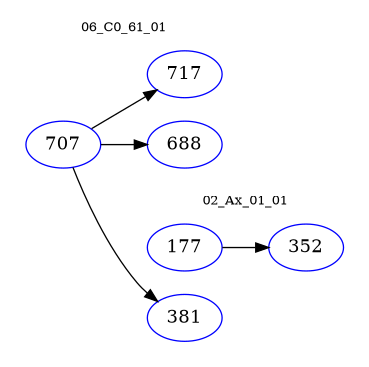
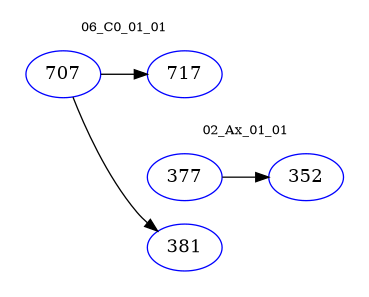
cluster "06_C0_61_01": label "06_C0_61_01" -> "06_C0_01_01"
node "688": removed
node "177": label "177" -> "377"
